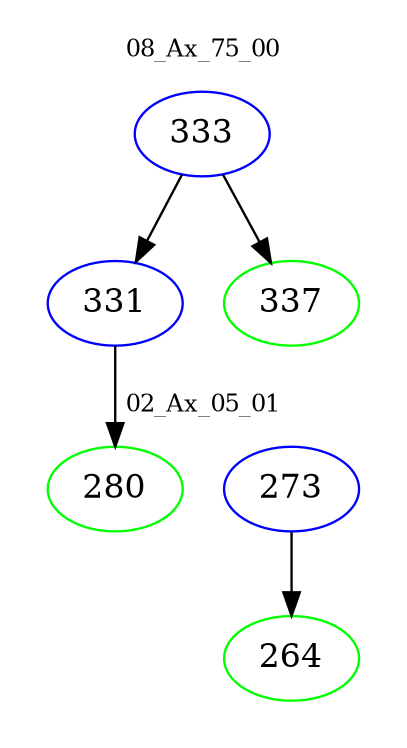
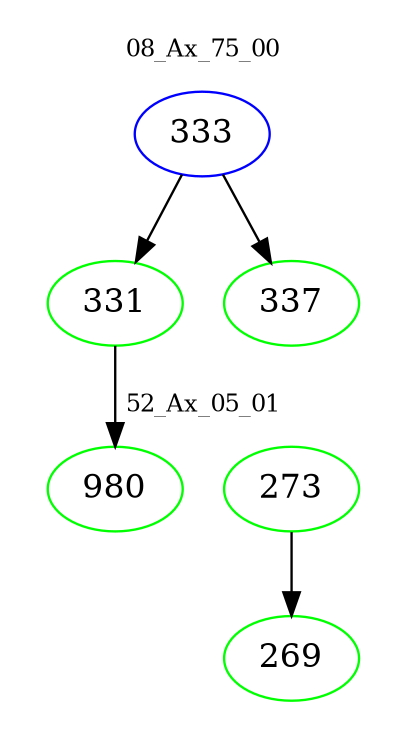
node "331": color blue -> green
cluster "02_Ax_05_01": label "02_Ax_05_01" -> "52_Ax_05_01"
node "280": label "280" -> "980"
node "273": color blue -> green
node "264": label "264" -> "269"
